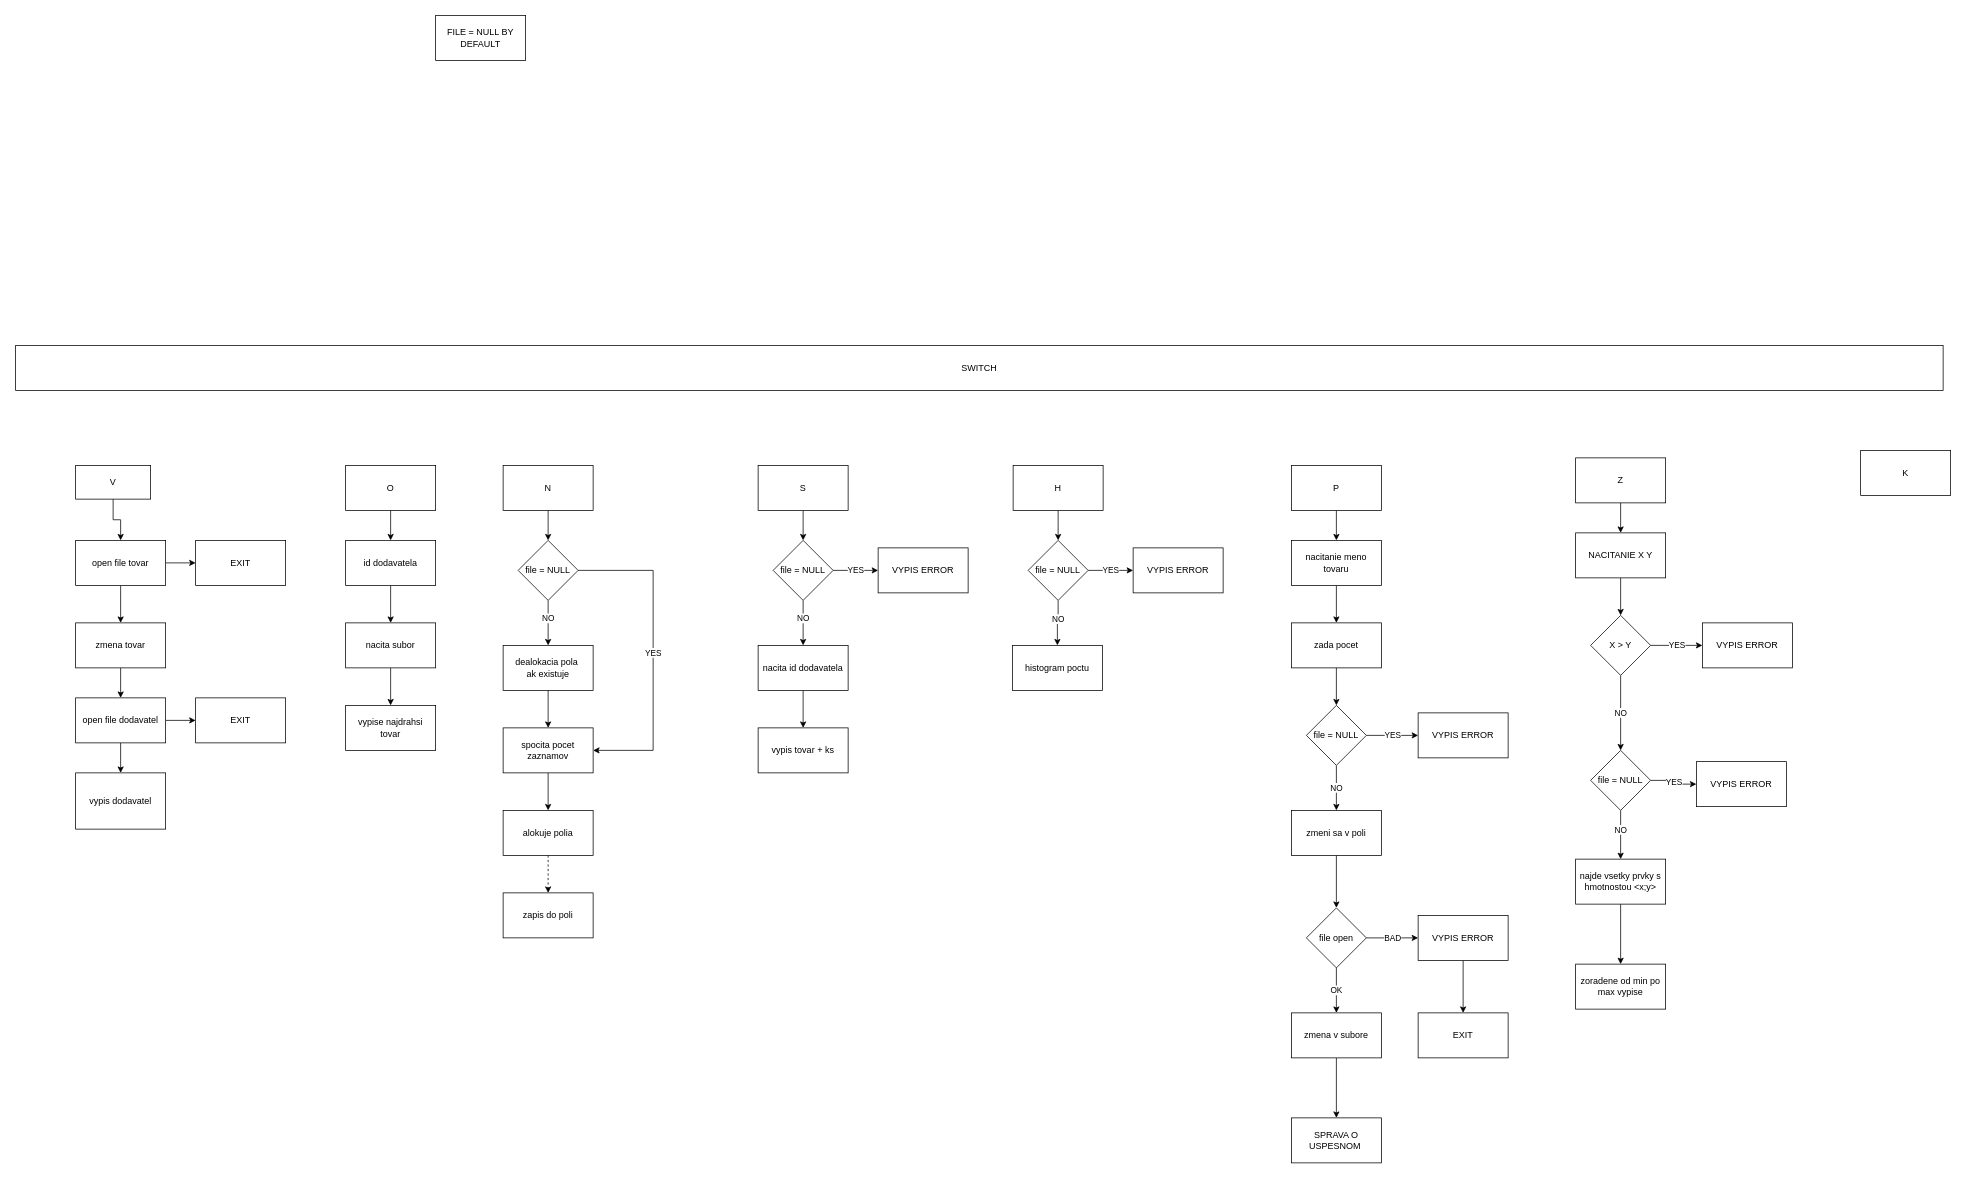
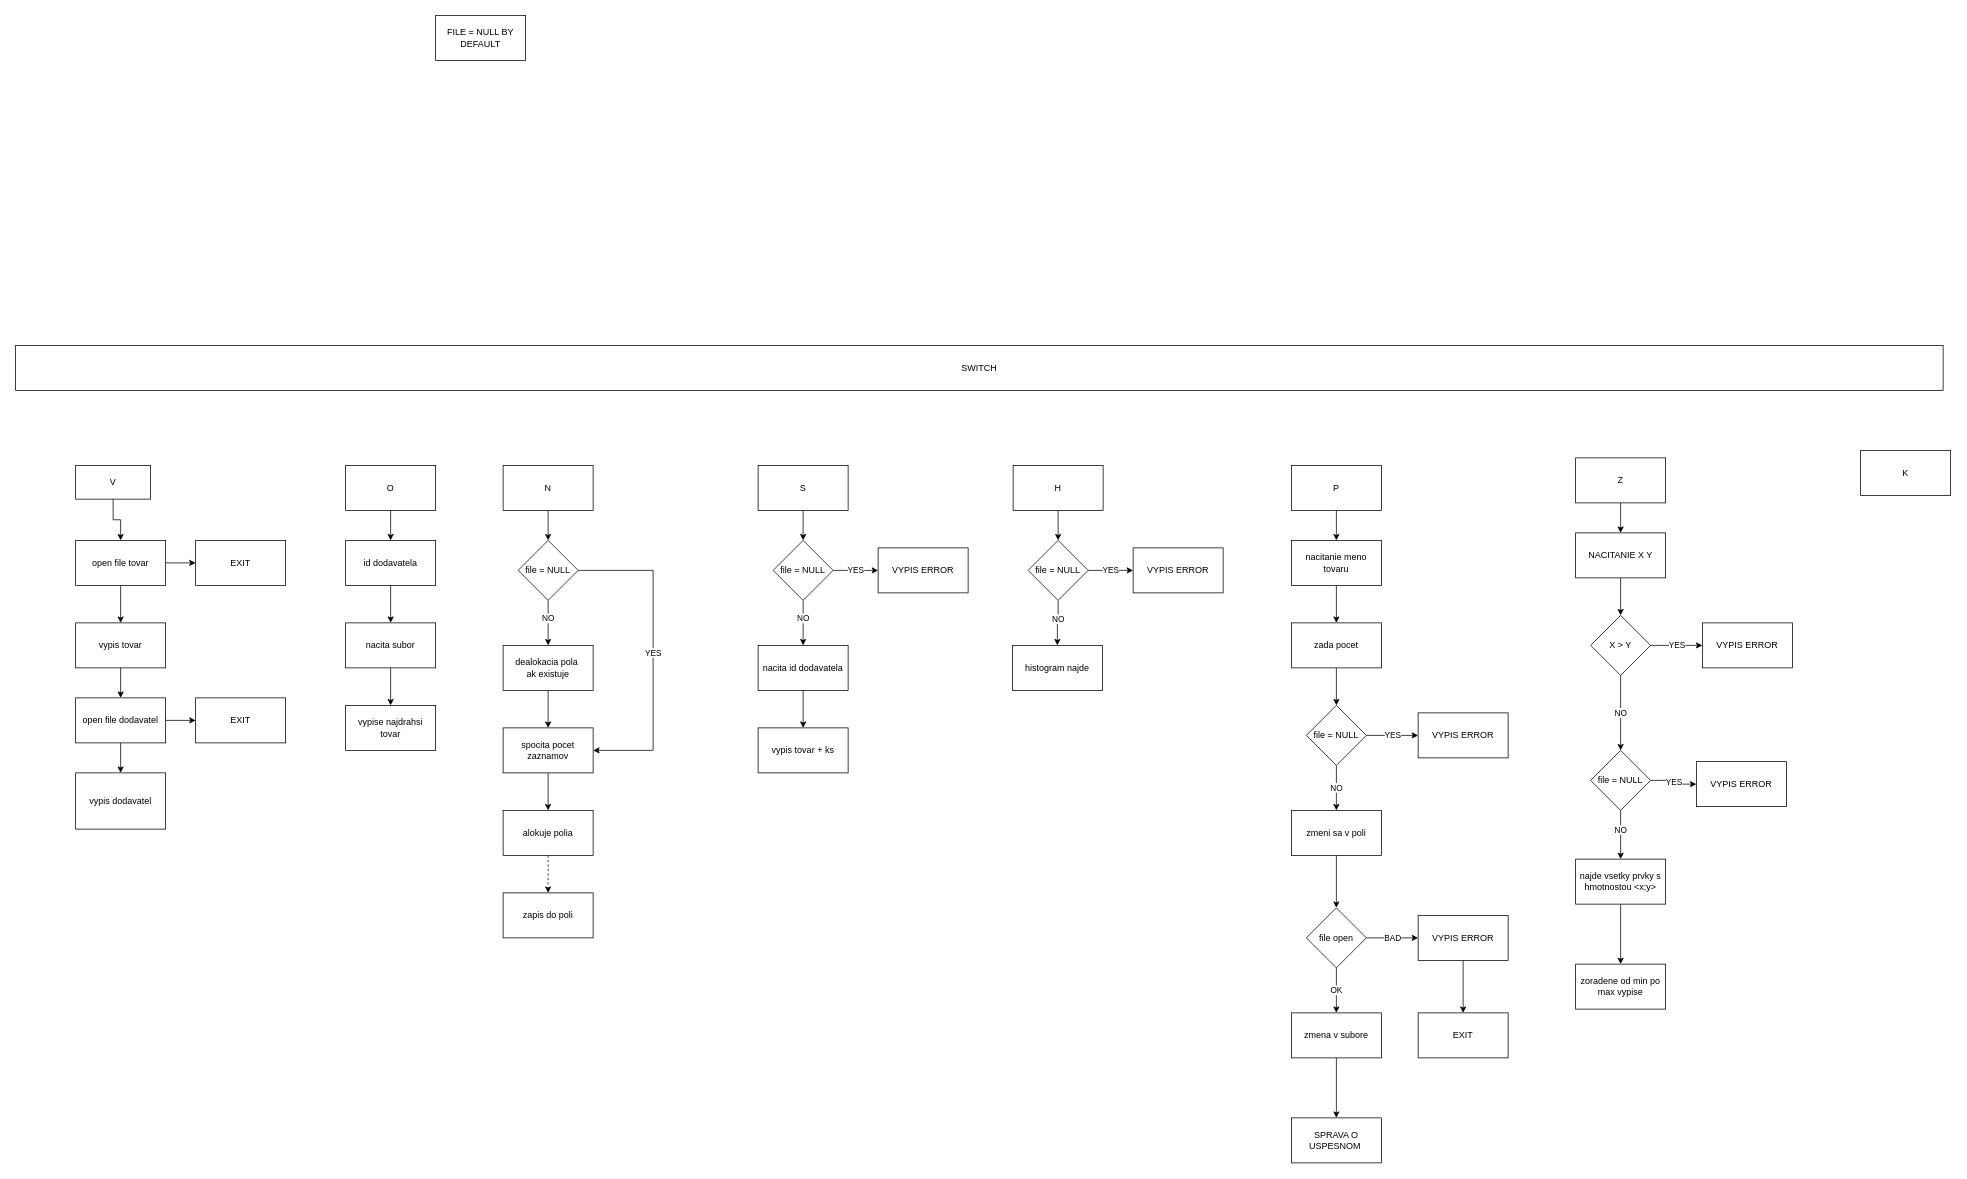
node "zmena tovar": label "zmena tovar" -> "vypis tovar"
node "histogram poctu": label "histogram poctu" -> "histogram najde"
